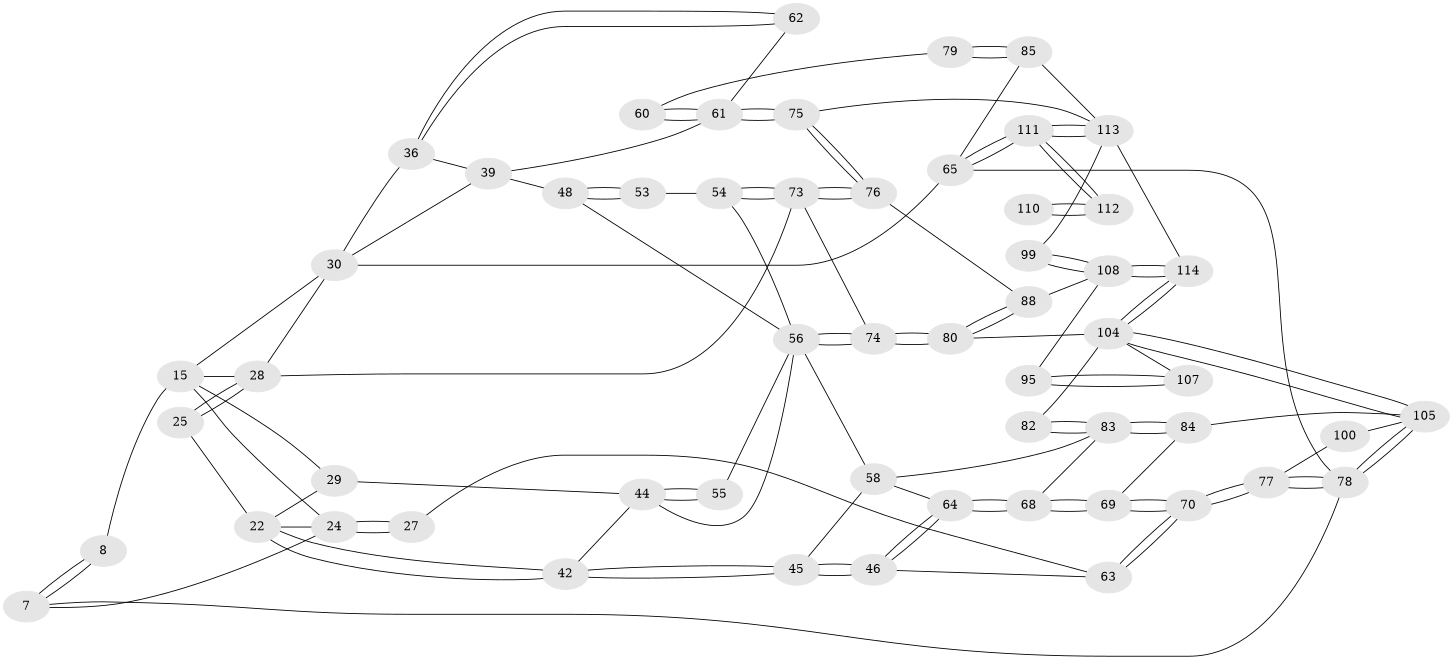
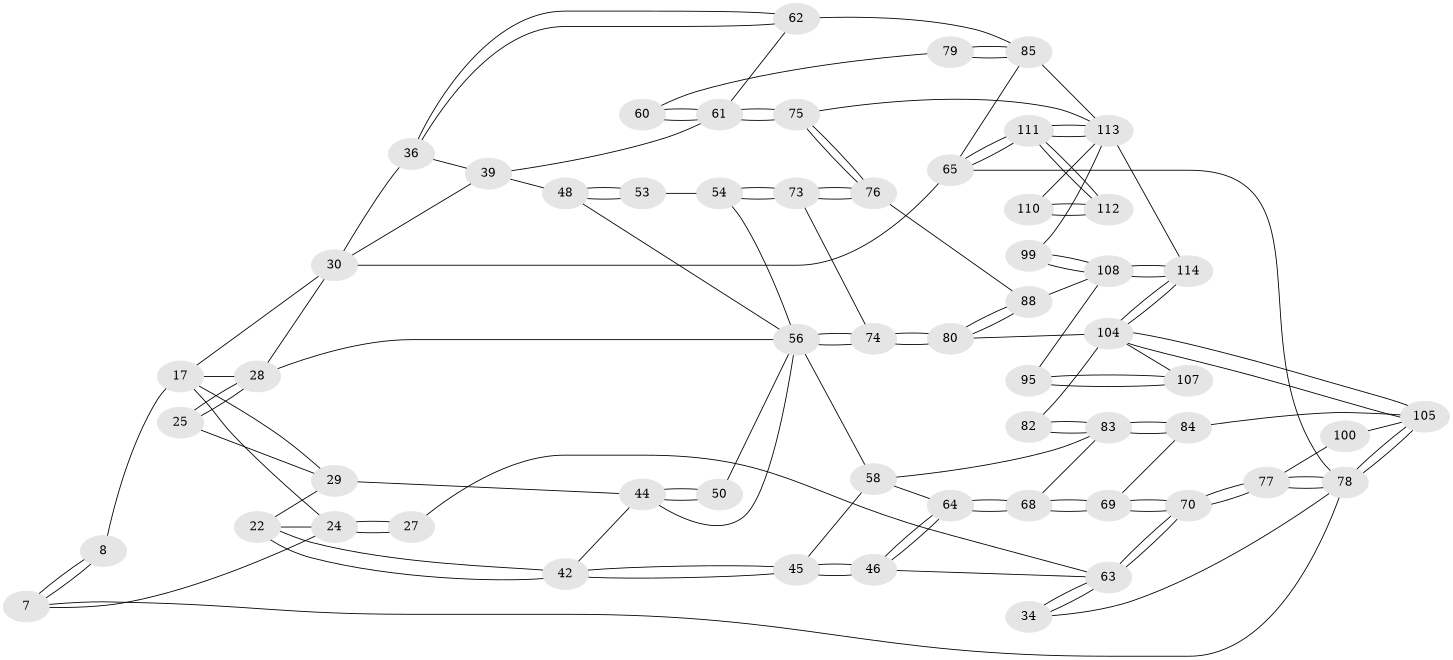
edge "62" -- "85": added
edge "113" -- "110": added
edge "73" -- "28": now "56" -- "28"
node "15": label "15" -> "17"
edge "25" -- "22": now "25" -- "29"
node "55": label "55" -> "50"
node "34": added
